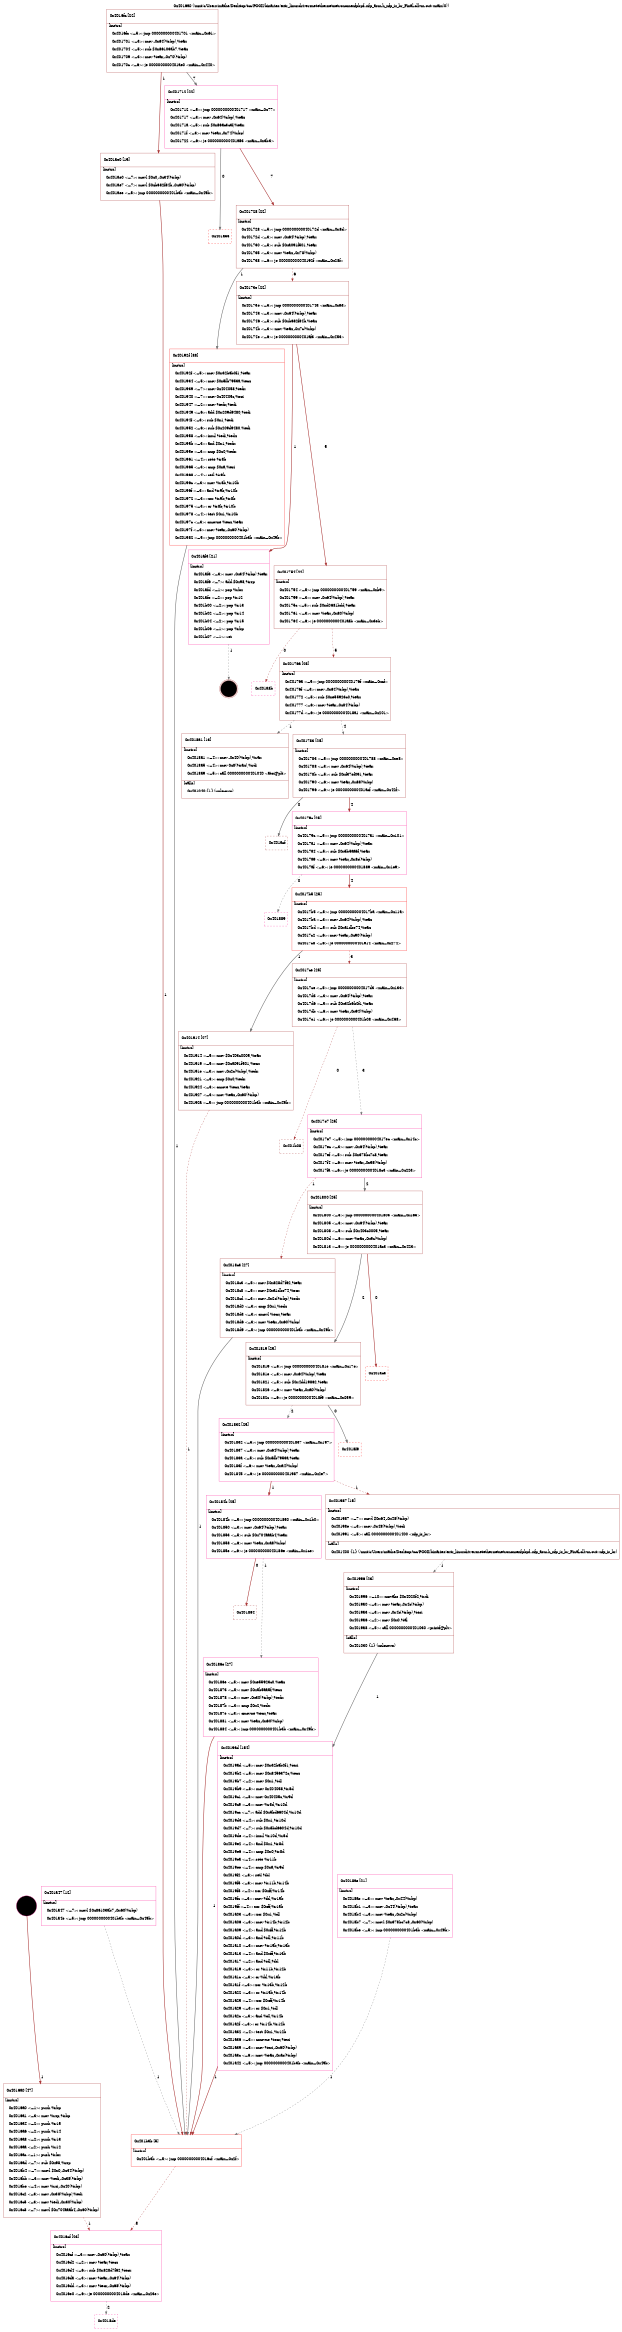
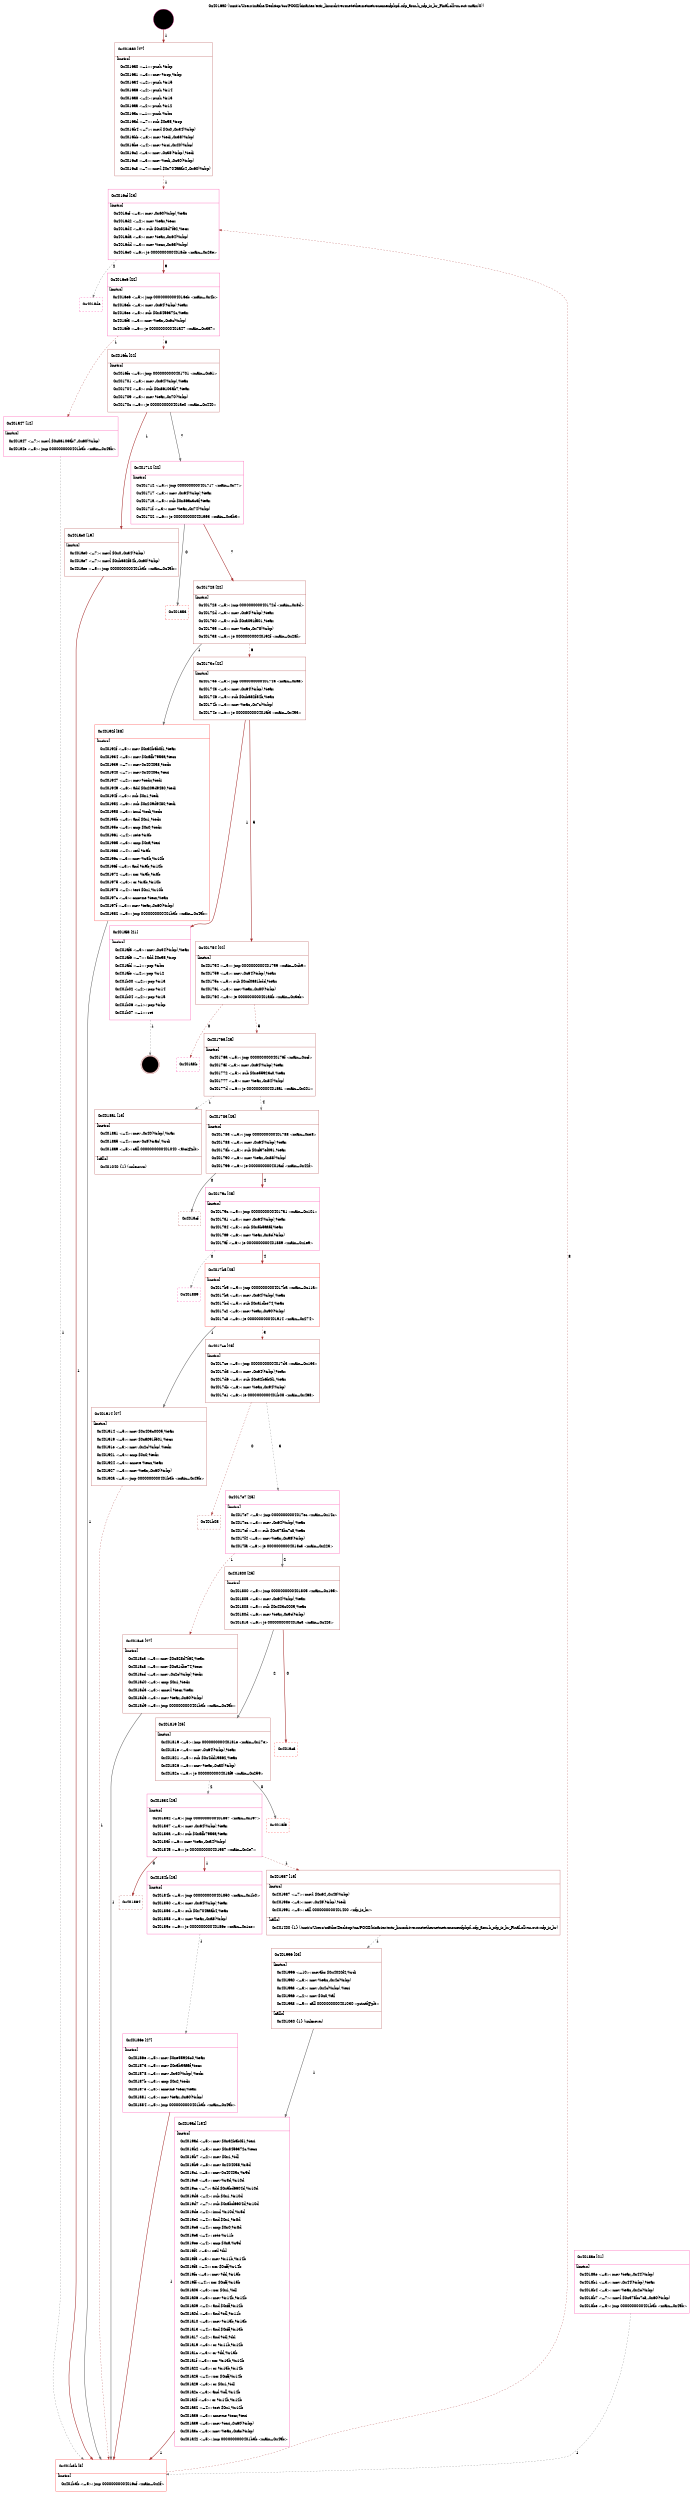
node "0x4016e6 [22]": added
edge "0x40184b [25]" -> "0x401864": now "0x401832 [25]" -> "0x401864"
